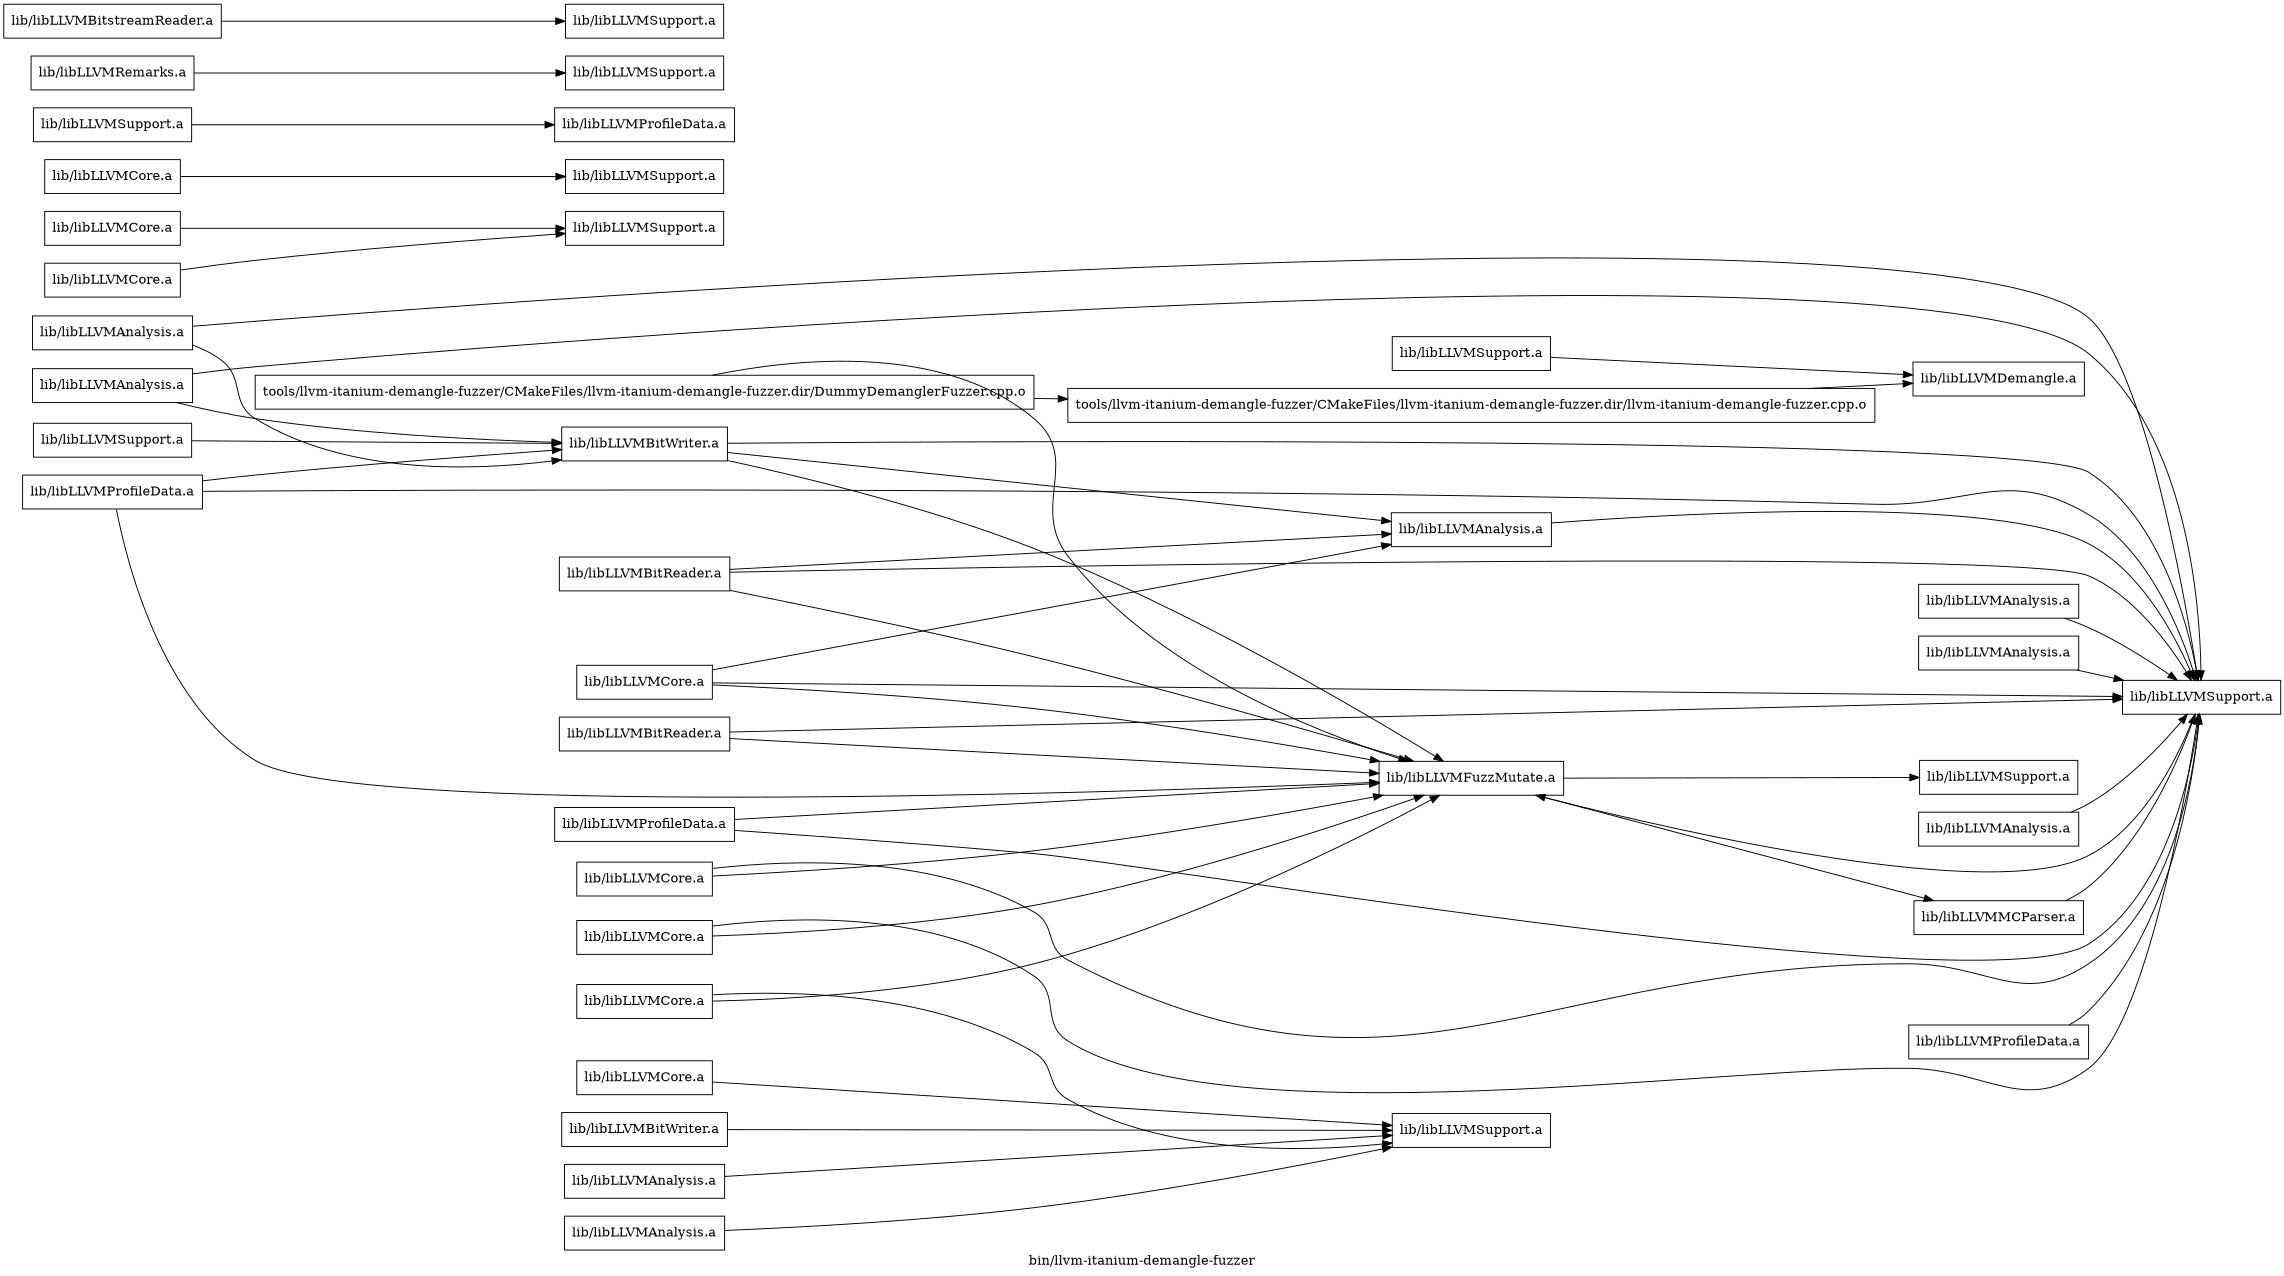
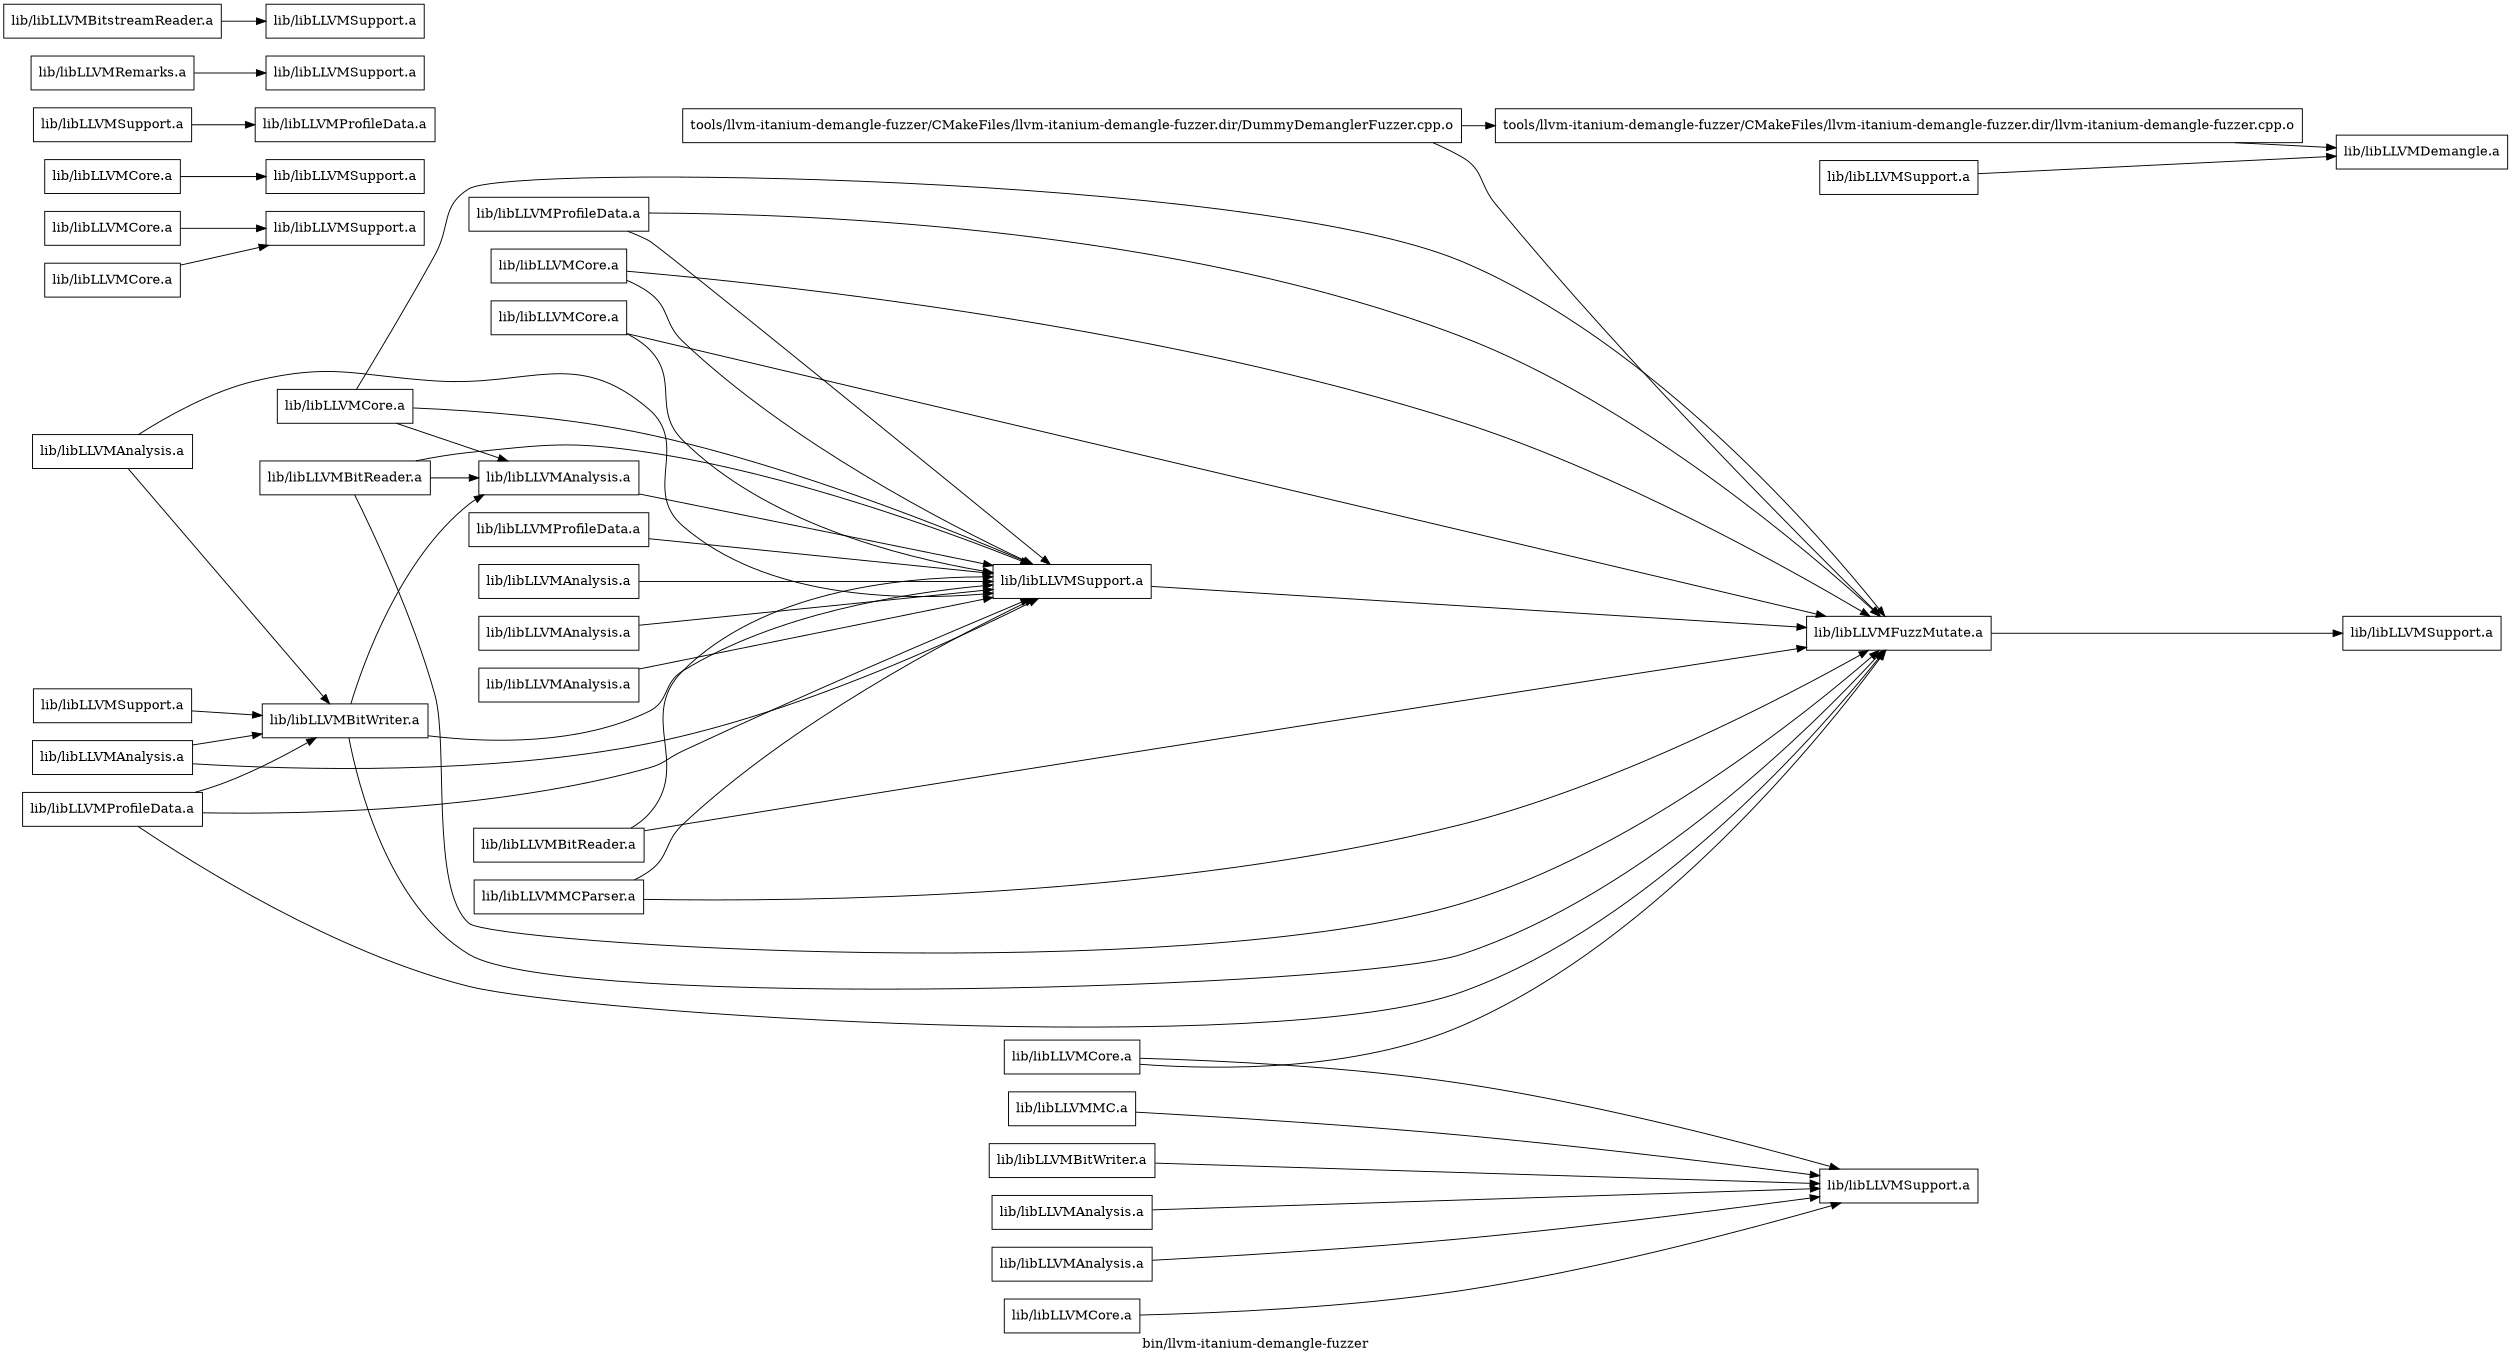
edge "lib/libLLVMFuzzMutate.a" -> "lib/libLLVMMCParser.a": reversed
node "lib/libLLVMMC.a": added
